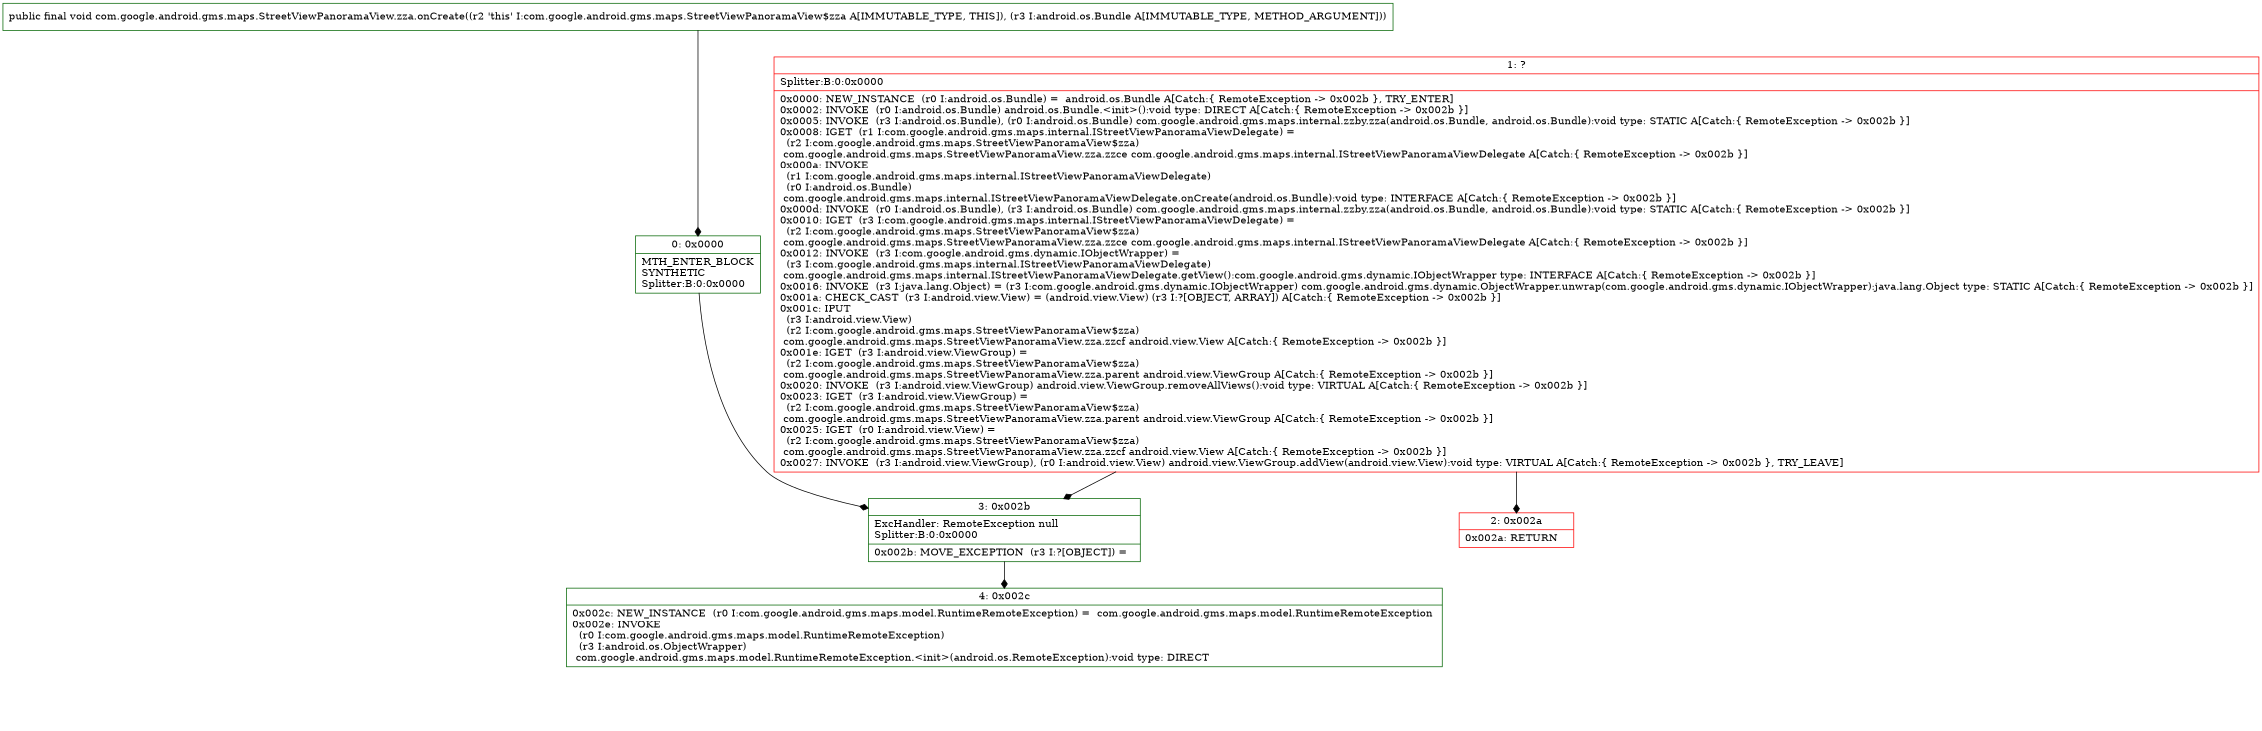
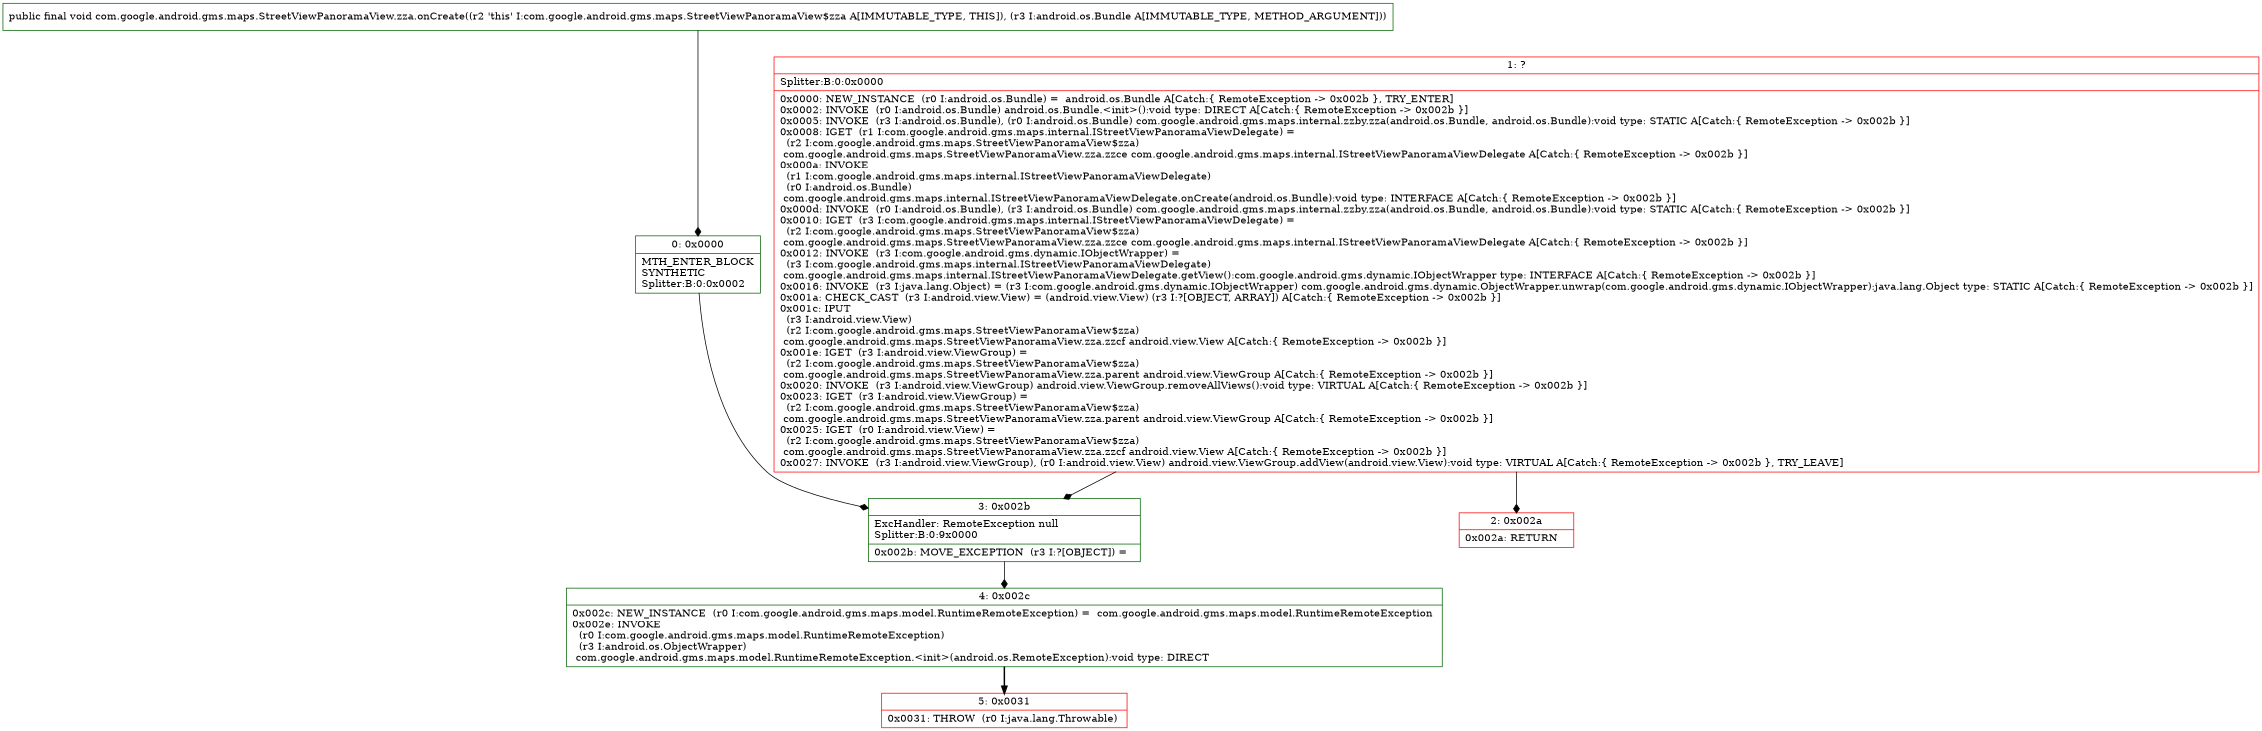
node "0: 0x0000": text "Splitter:B:0:0x0000" -> "Splitter:B:0:0x0002"
node "3: 0x002b": text "Splitter:B:0:0x0000" -> "Splitter:B:0:9x0000"
node "5: 0x0031": added
